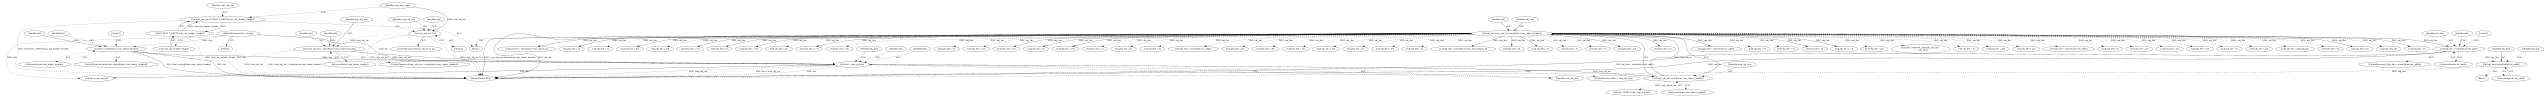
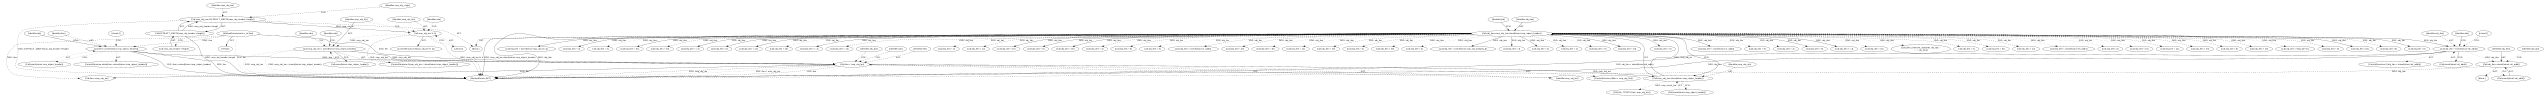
edge "(Identifier,rsvp_obj_ctype)" -> "(Call,rsvp_obj_len % 4)": now "(Call,rsvp_obj_len=EXTRACT_16BITS(rsvp_obj_header->length))" -> "(Call,rsvp_obj_len % 4)"
edge "(Call,EXTRACT_16BITS(rsvp_obj_header->length))" -> "(MethodReturn,RET)": style dashed -> solid
